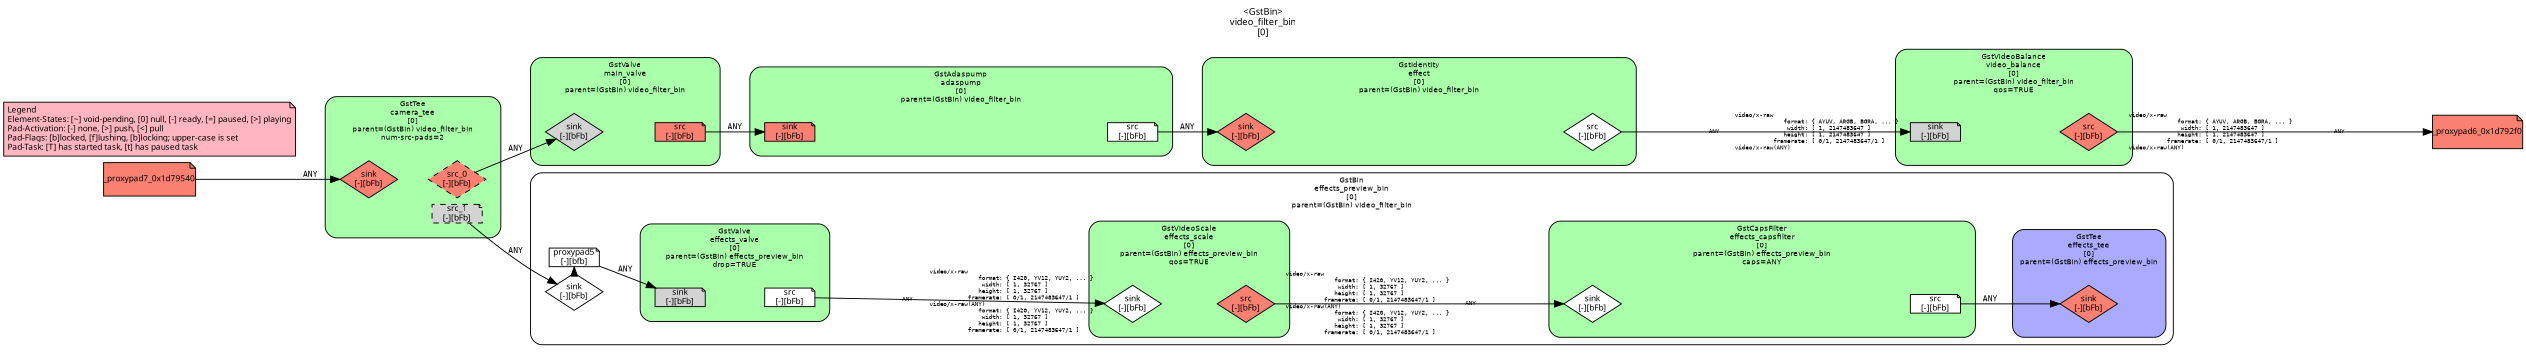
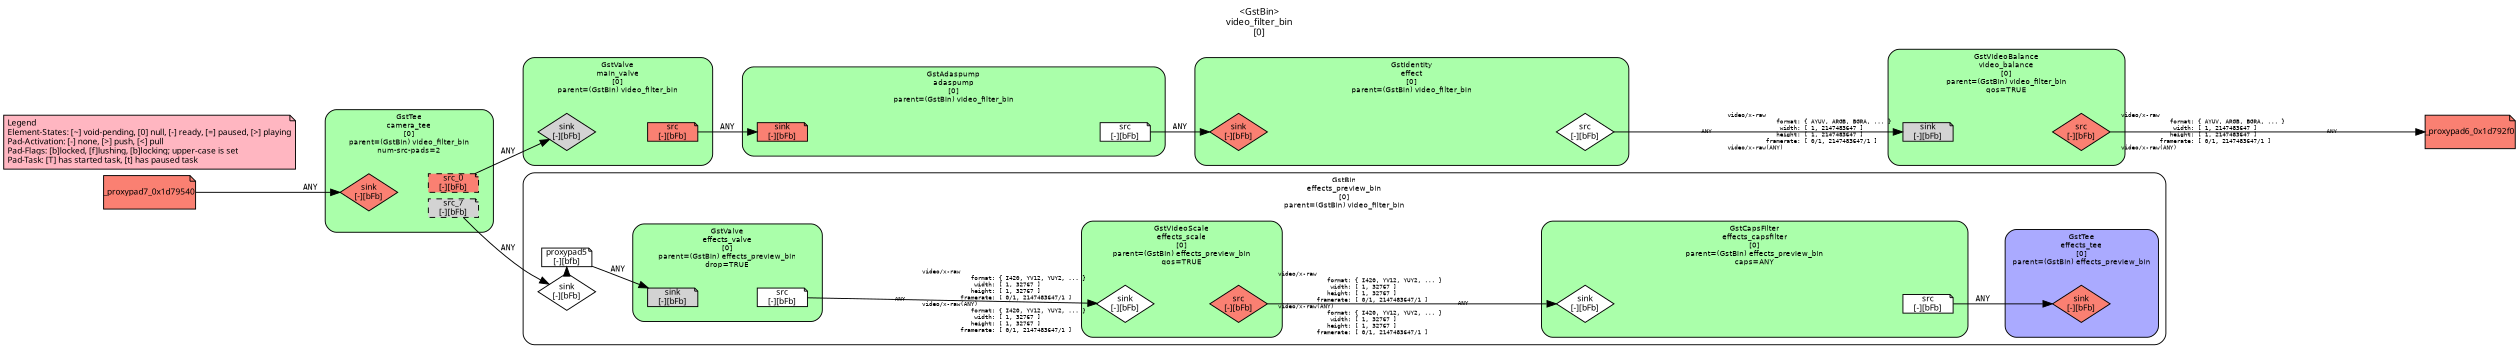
node "src_0 [-][bFb]": shape diamond -> note
node "src_1 [-][bFb]": label "src_1 [-][bFb]" -> "src_7 [-][bFb]"
